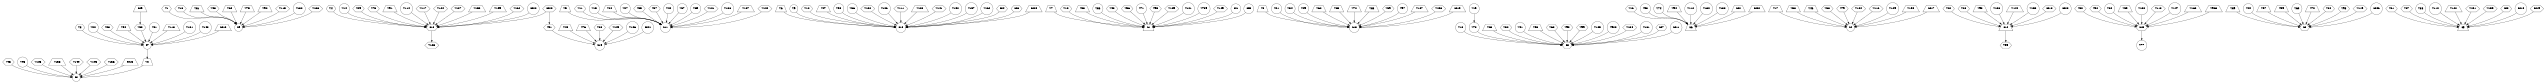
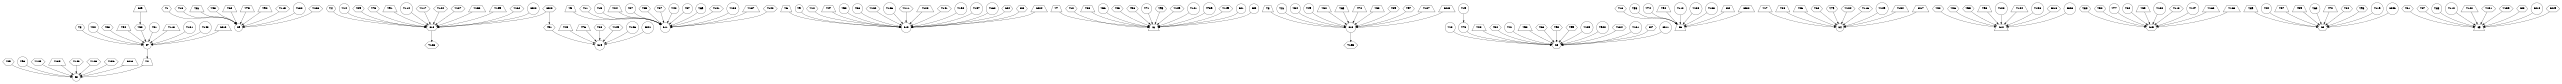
node "v97": shape circle -> hexagon
node "v963": label "v963" -> "v163"
node "v119": shape hexagon -> circle
edge "v153" -> "c13": reversed
edge "c12" -> "v55": reversed
edge "c15" -> "v77": reversed
